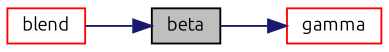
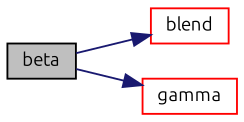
edge "blend" -> "beta": reversed
